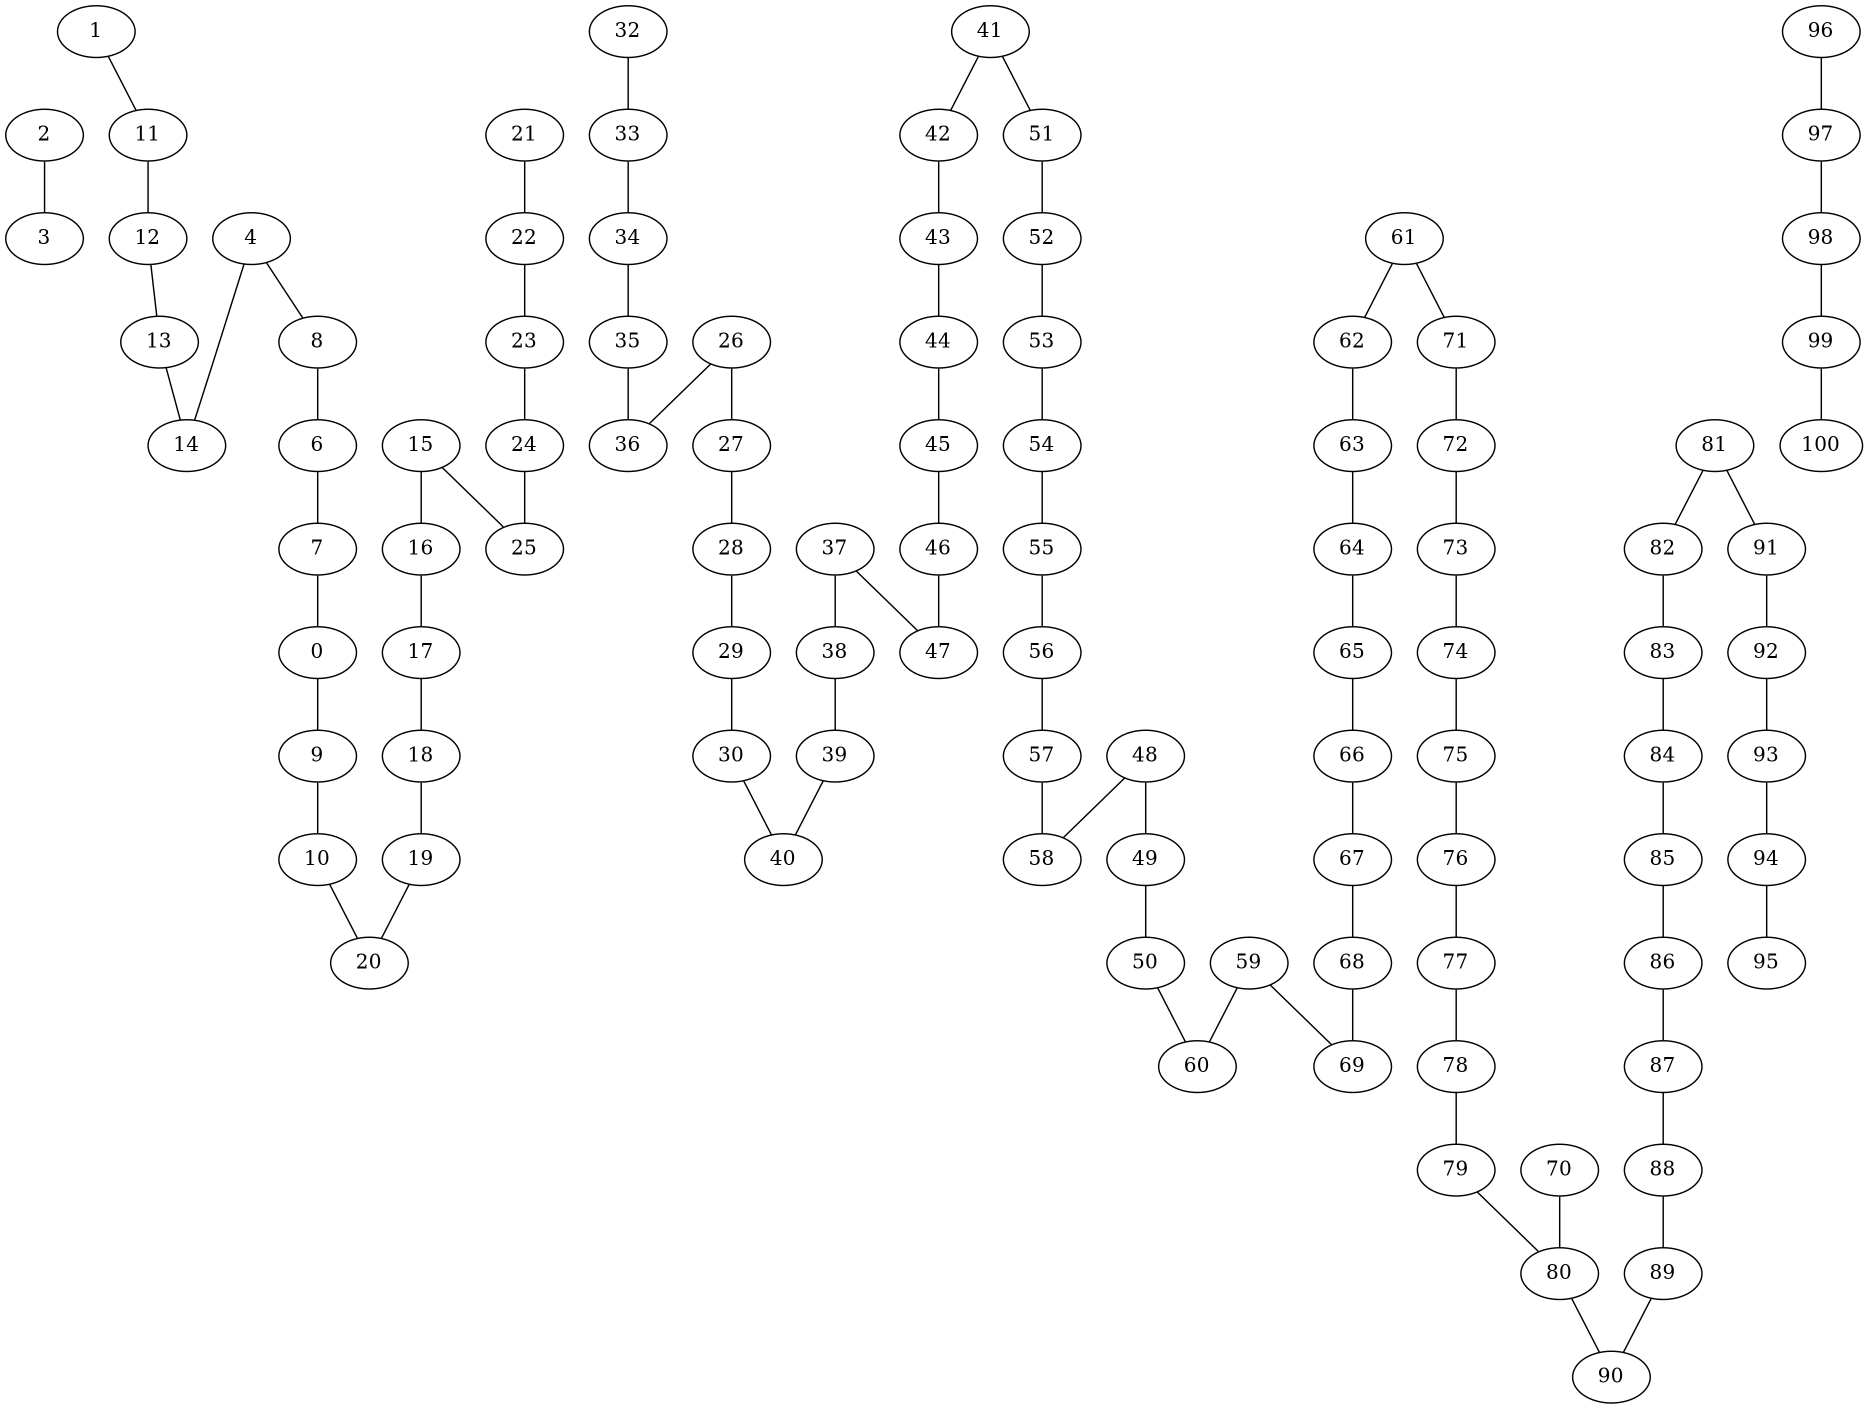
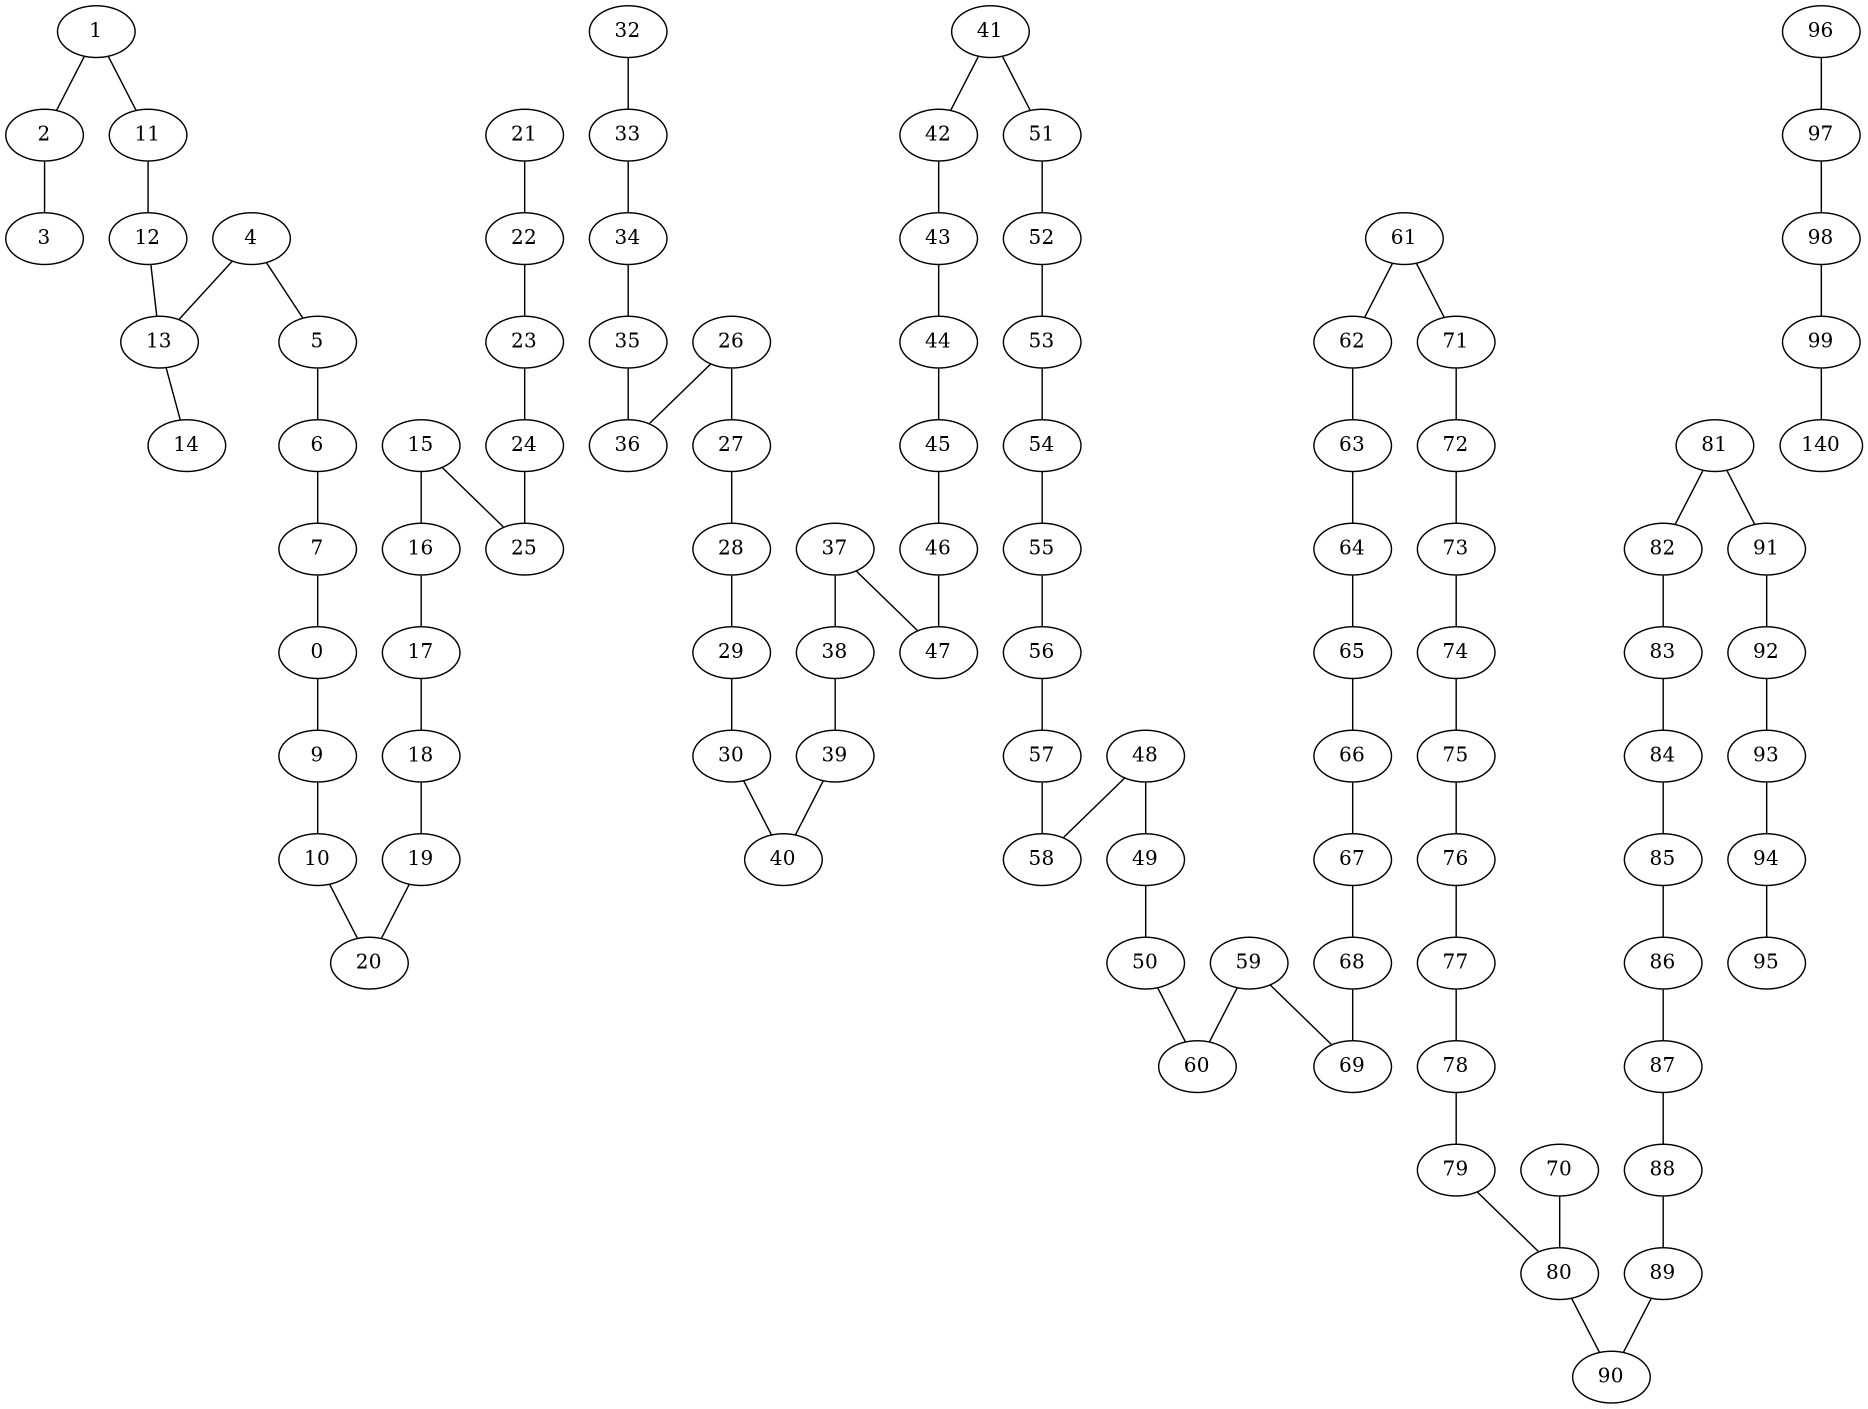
edge "1" -- "2": added
edge "4" -- "14": now "4" -- "13"
node "8": label "8" -> "5"
node "100": label "100" -> "140"
